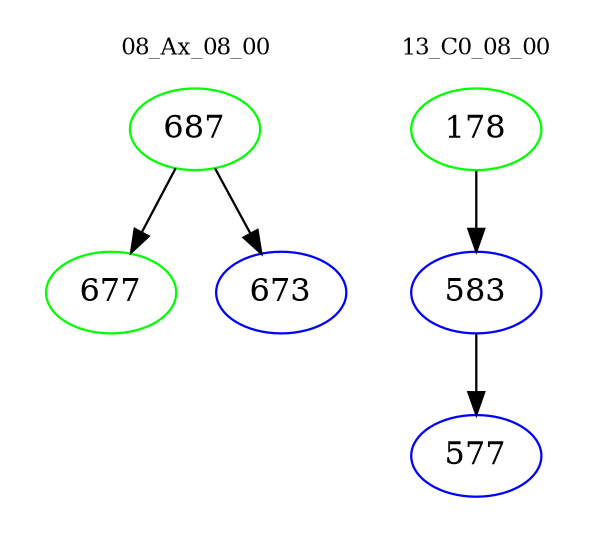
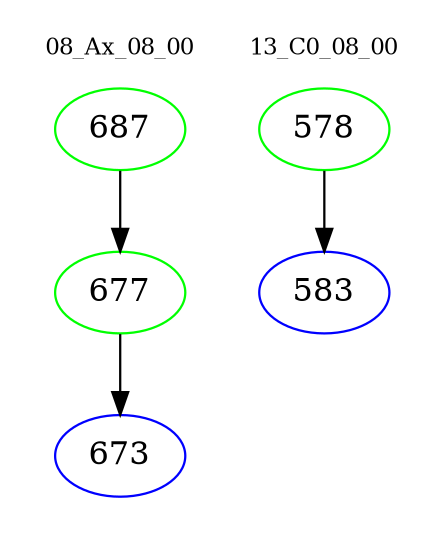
node "178": label "178" -> "578"
edge "687" -> "673": now "677" -> "673"
node "577": removed
